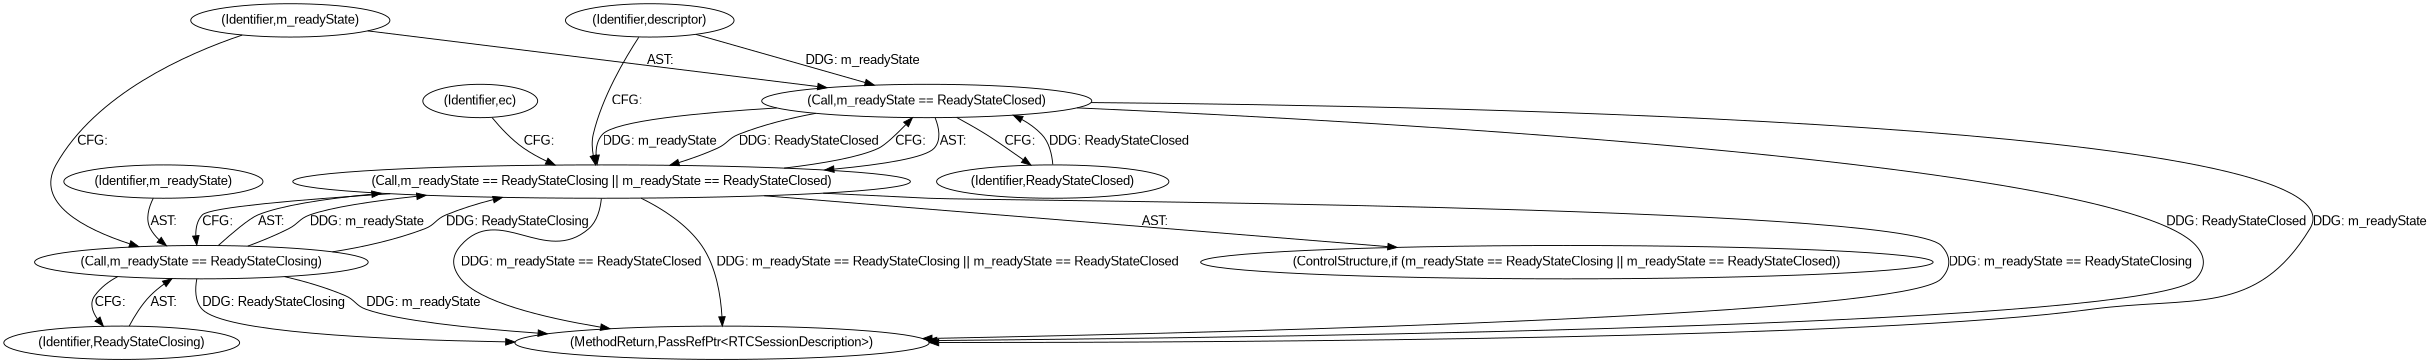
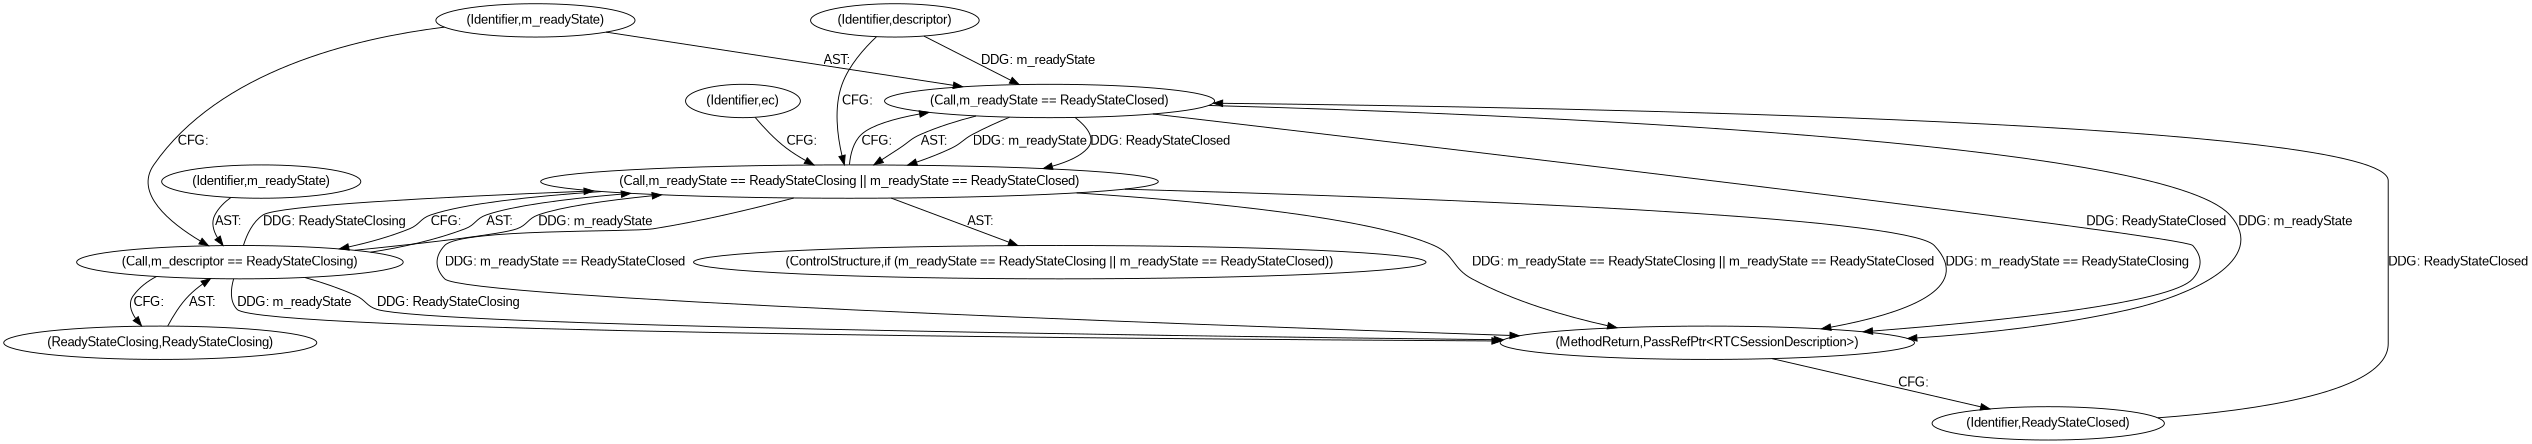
edge "(Call,m_readyState == ReadyStateClosed)" -> "(Identifier,ReadyStateClosed)": now "(MethodReturn,PassRefPtr<RTCSessionDescription>)" -> "(Identifier,ReadyStateClosed)"
node "(Call,m_readyState == ReadyStateClosing)": label "(Call,m_readyState == ReadyStateClosing)" -> "(Call,m_descriptor == ReadyStateClosing)"
node "(Identifier,ReadyStateClosing)": label "(Identifier,ReadyStateClosing)" -> "(ReadyStateClosing,ReadyStateClosing)"
